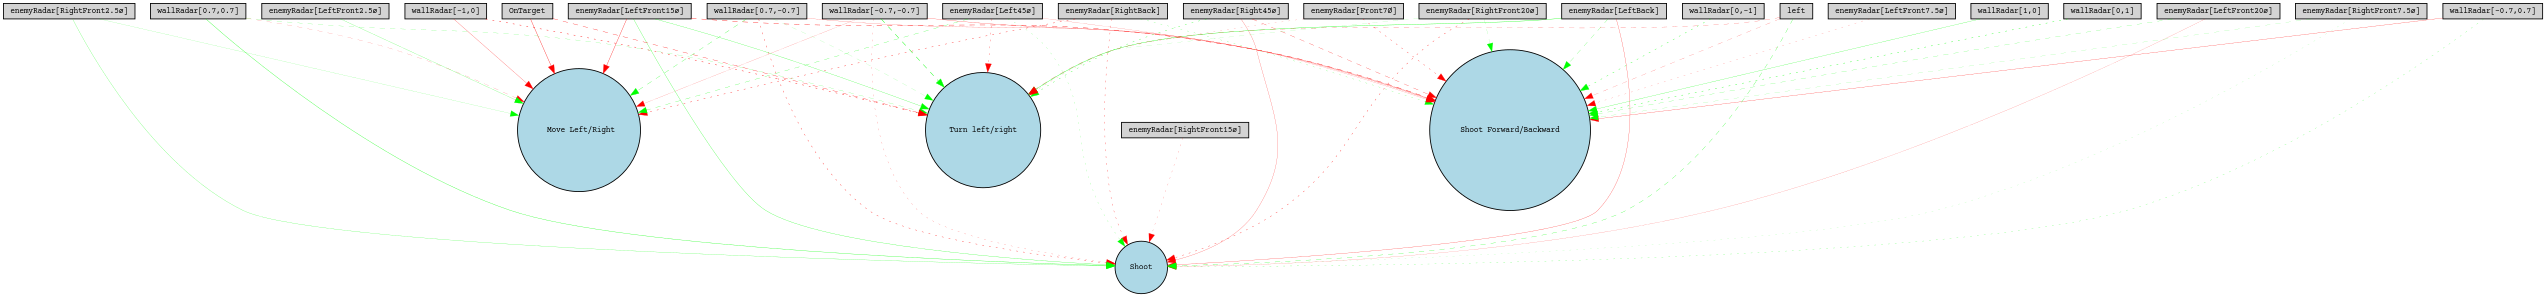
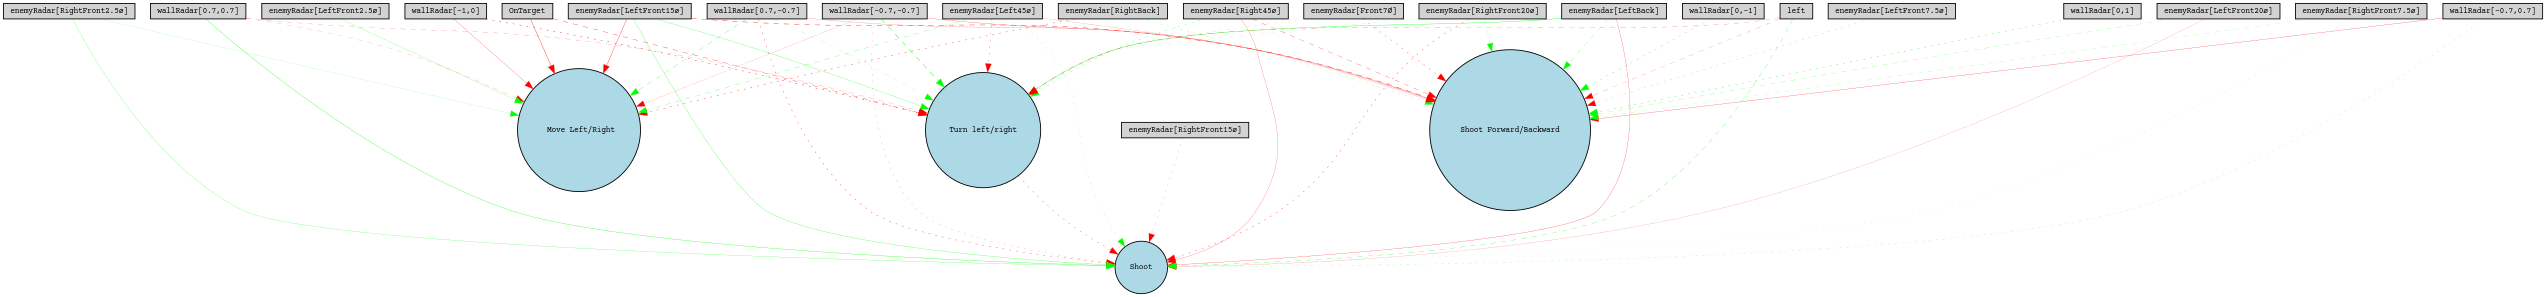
node "wallRadar[1,0]": removed
edge "wallRadar[0.7,0.7]" -> "Turn left/right": color green -> red
edge "enemyRadar[RightBack]" -> "Shoot": now "Turn left/right" -> "Shoot"
